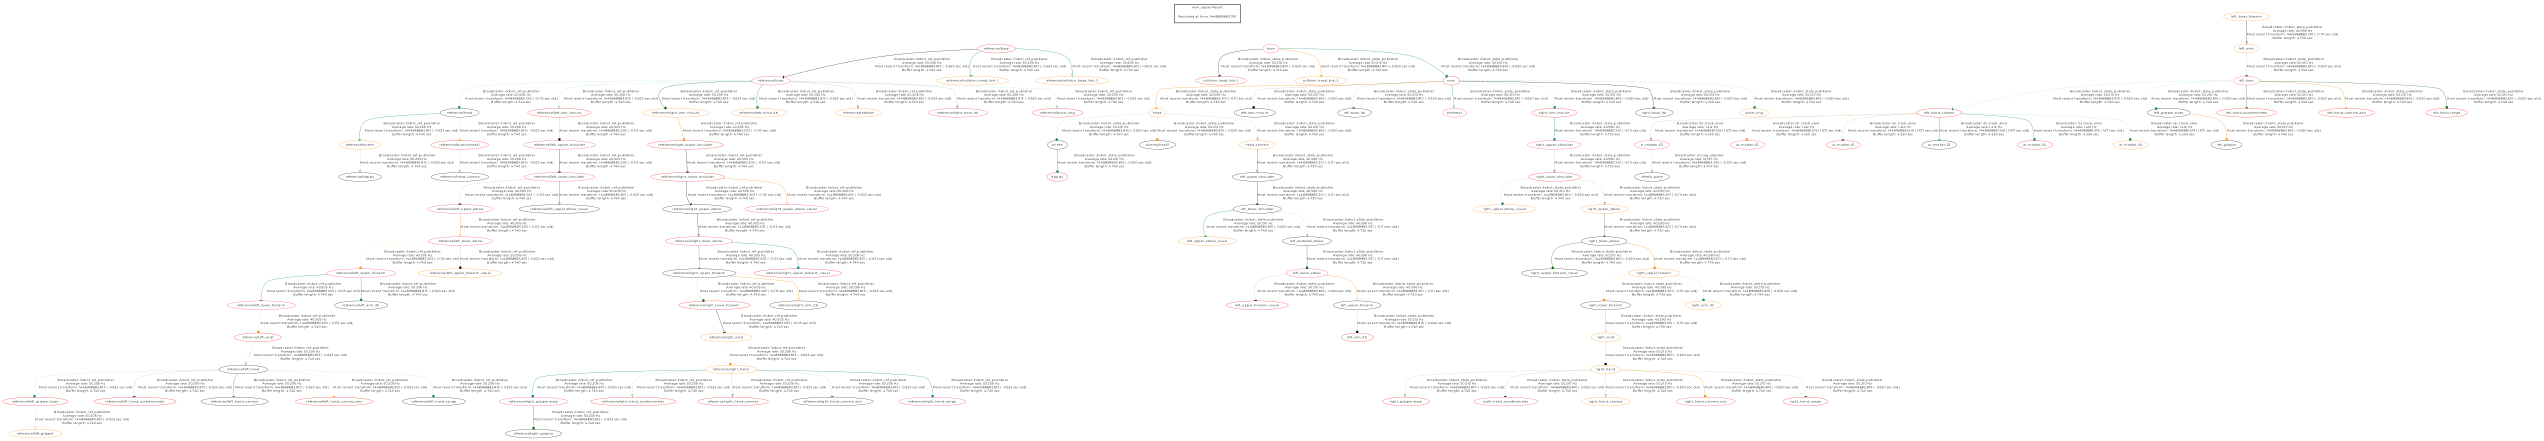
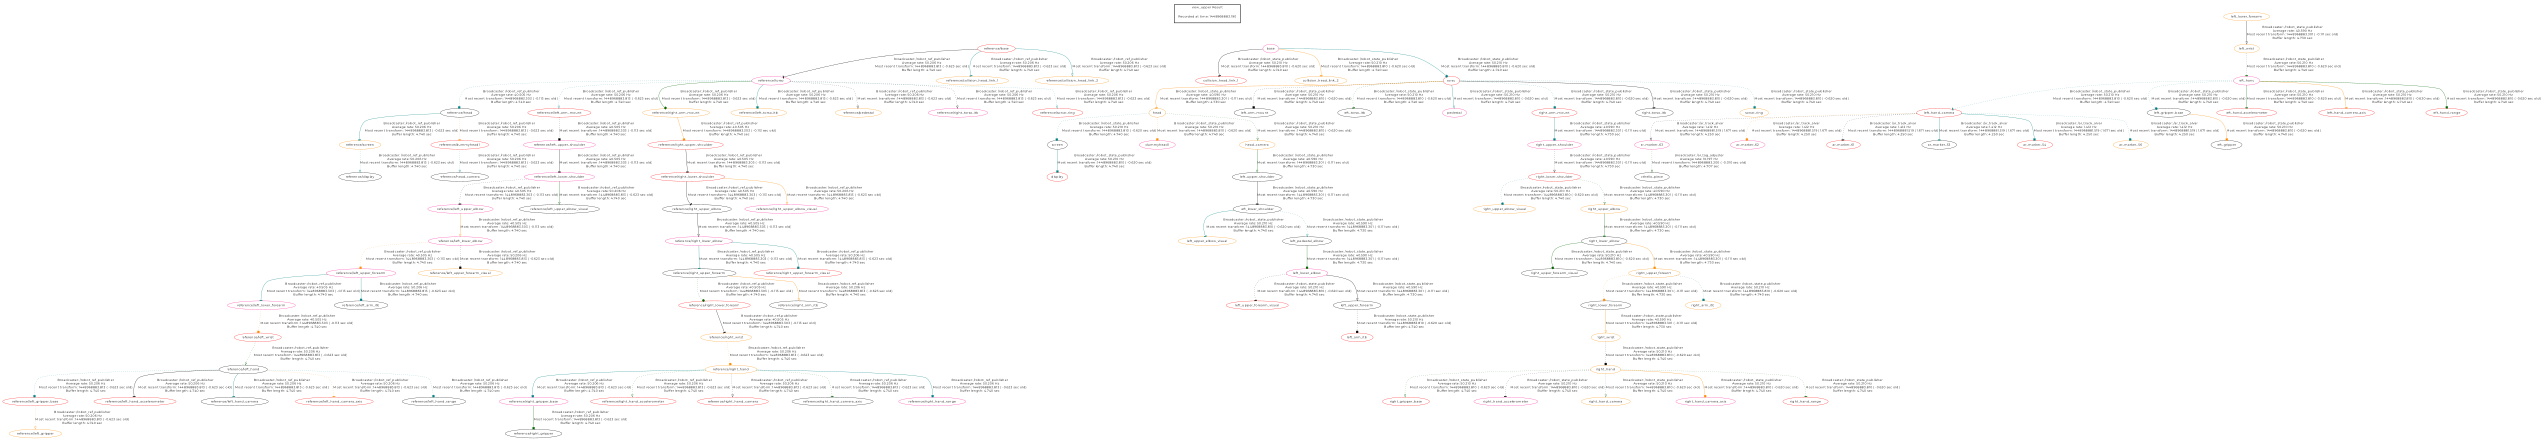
node "dummyhead1": color black -> deeppink
edge "left_lower_elbow" -> "left_upper_forearm": color darkorange -> black
edge "reference/left_hand" -> "reference/left_hand_accelerometer": style dotted -> solid
